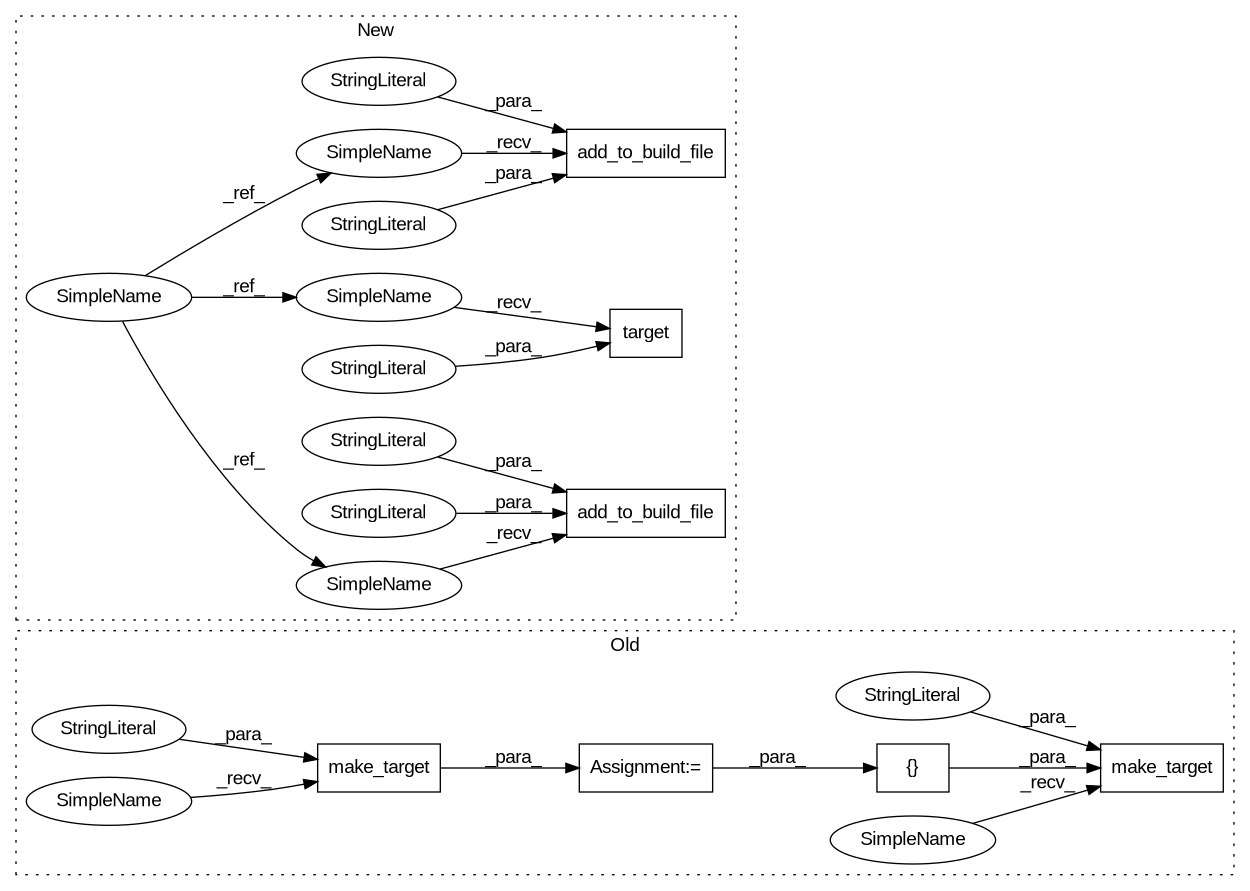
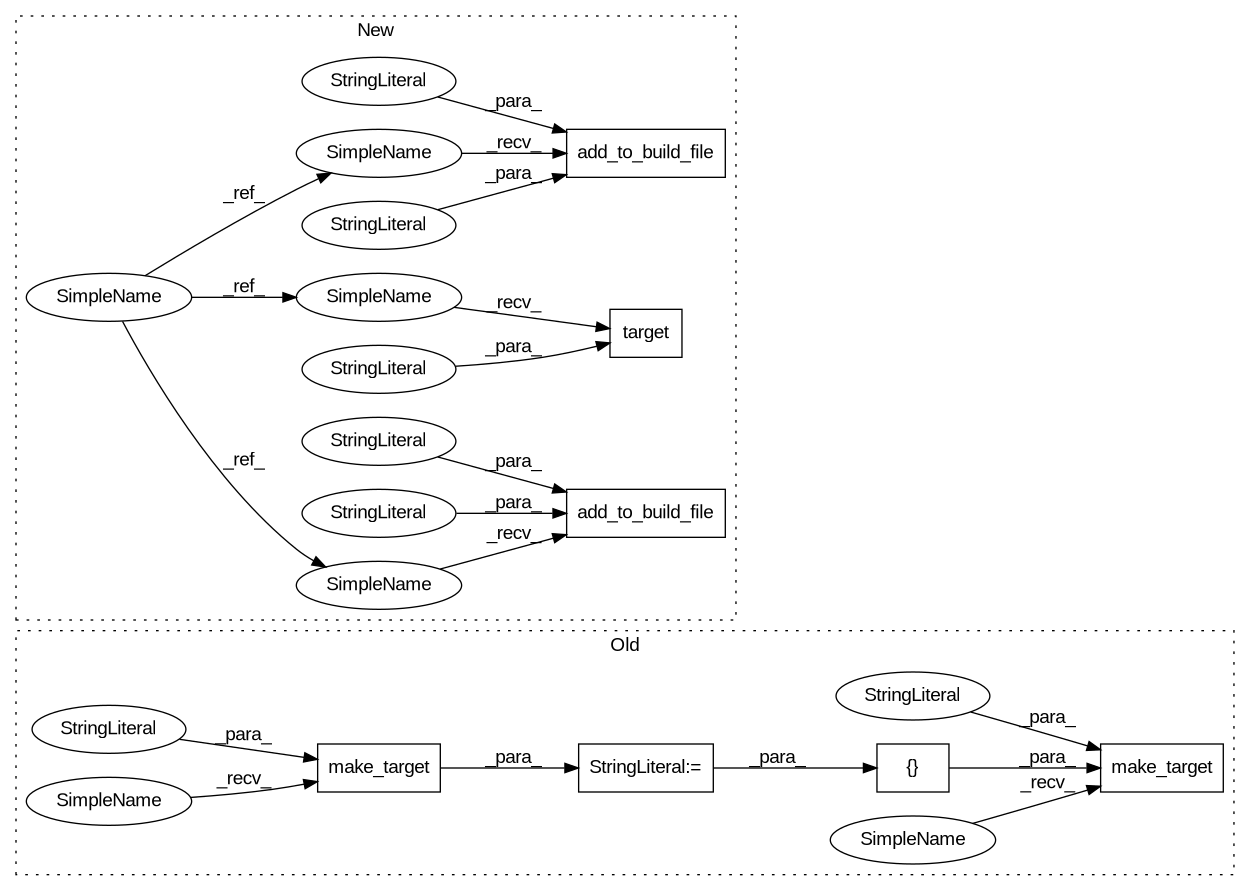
node "Assignment:=": label "Assignment:=" -> "StringLiteral:="
